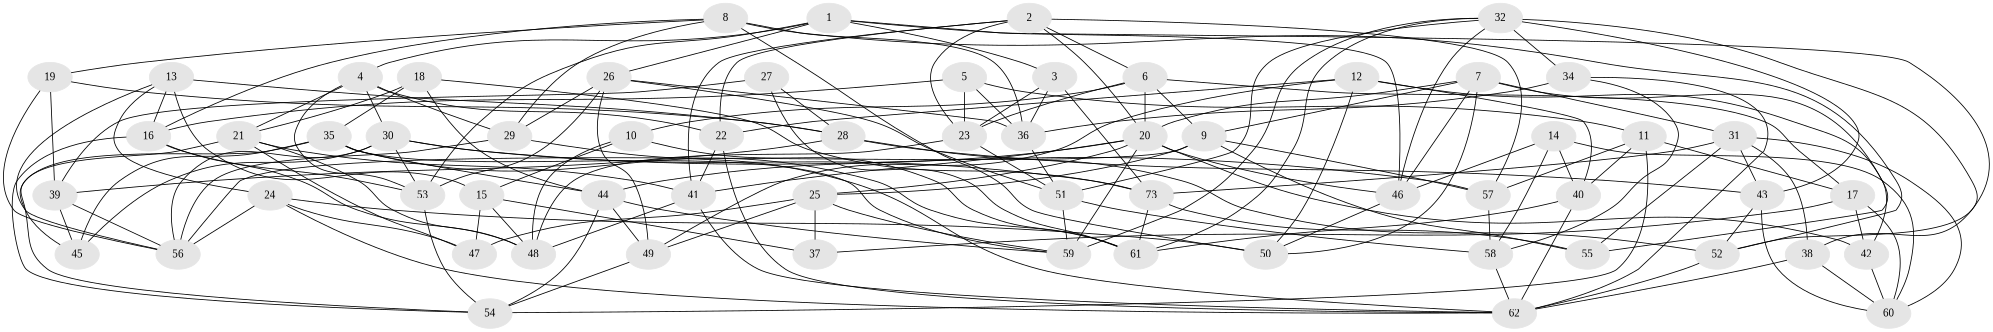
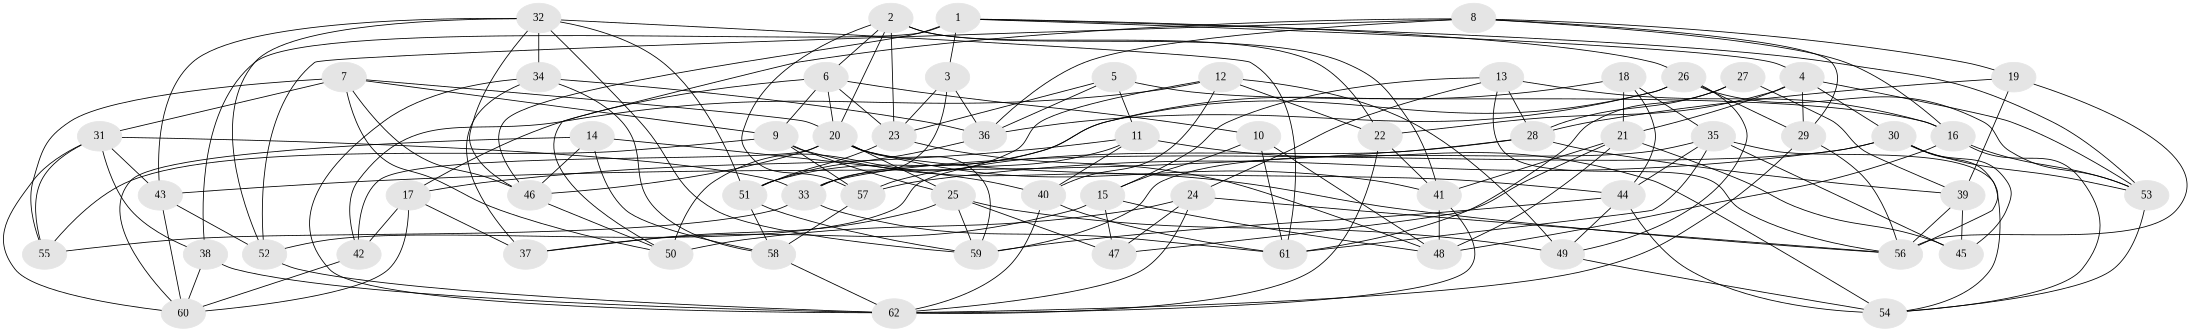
edge "34" -- "37": added
node "73": label "73" -> "33"
